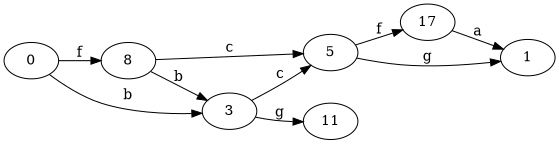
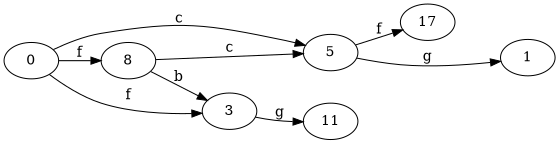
edge "17" -> "1": removed, label "a"
edge "3" -> "5": now "0" -> "5"
edge "0" -> "3": label "b" -> "f"
